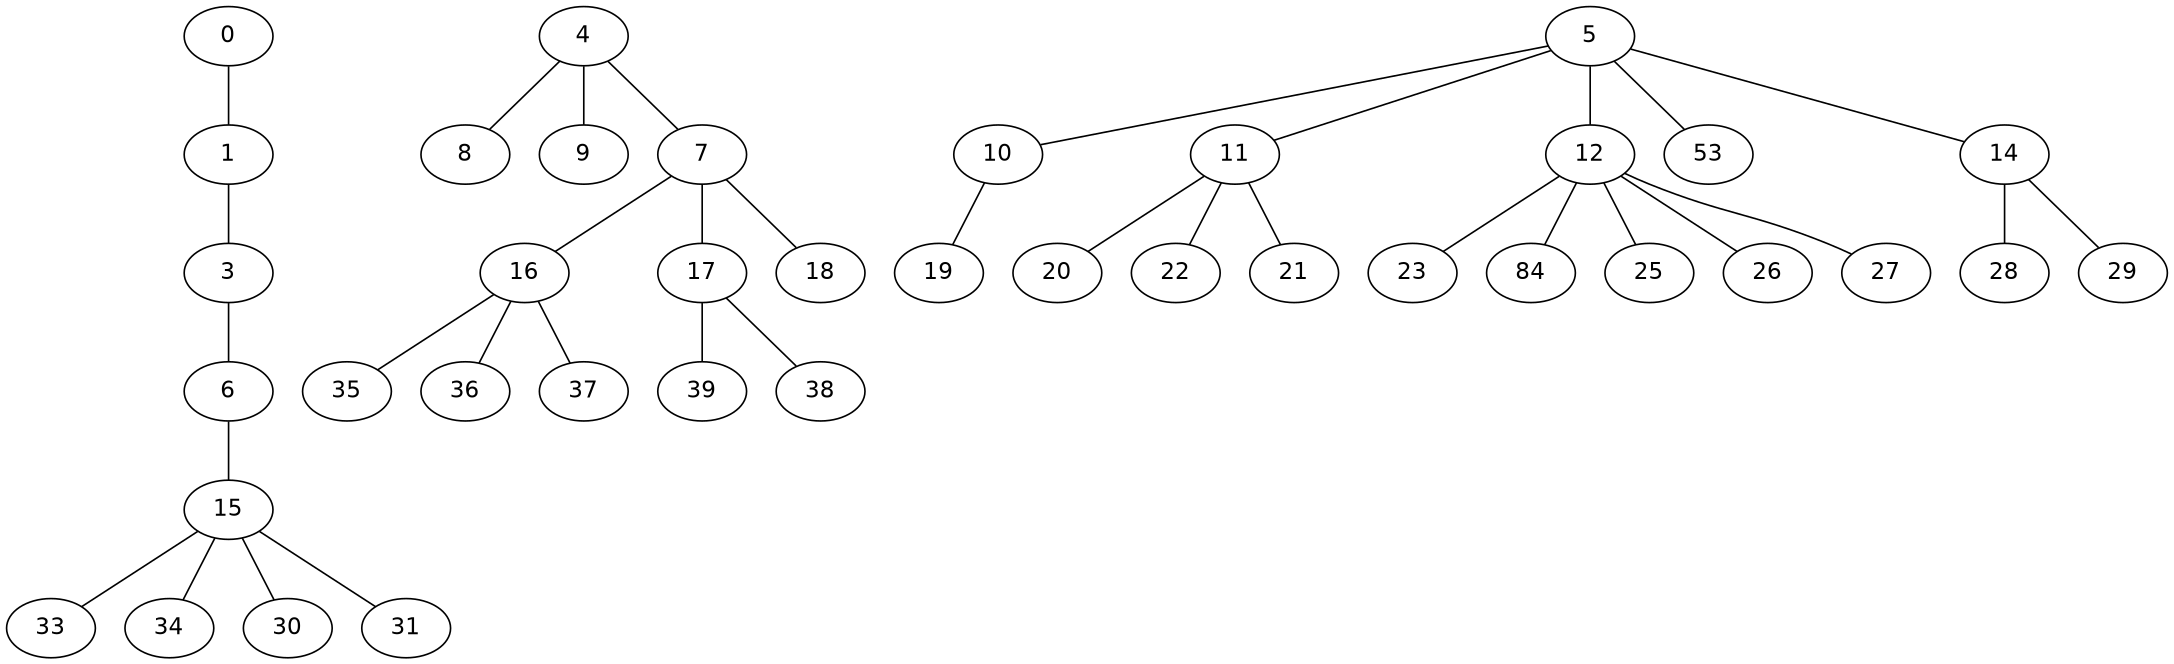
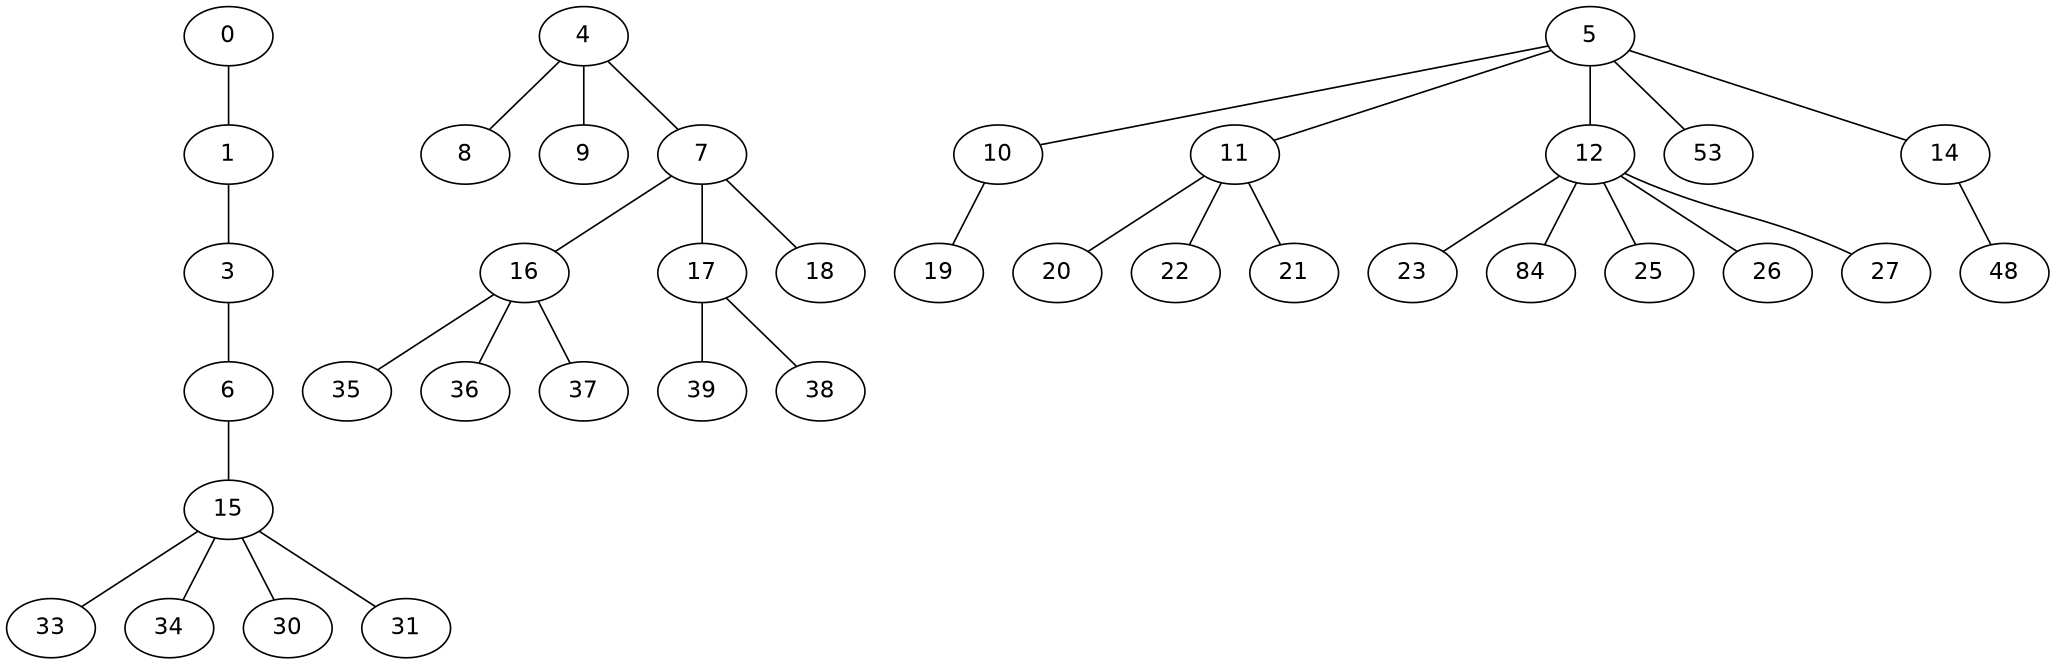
node "28": label "28" -> "48"
node "29": removed
